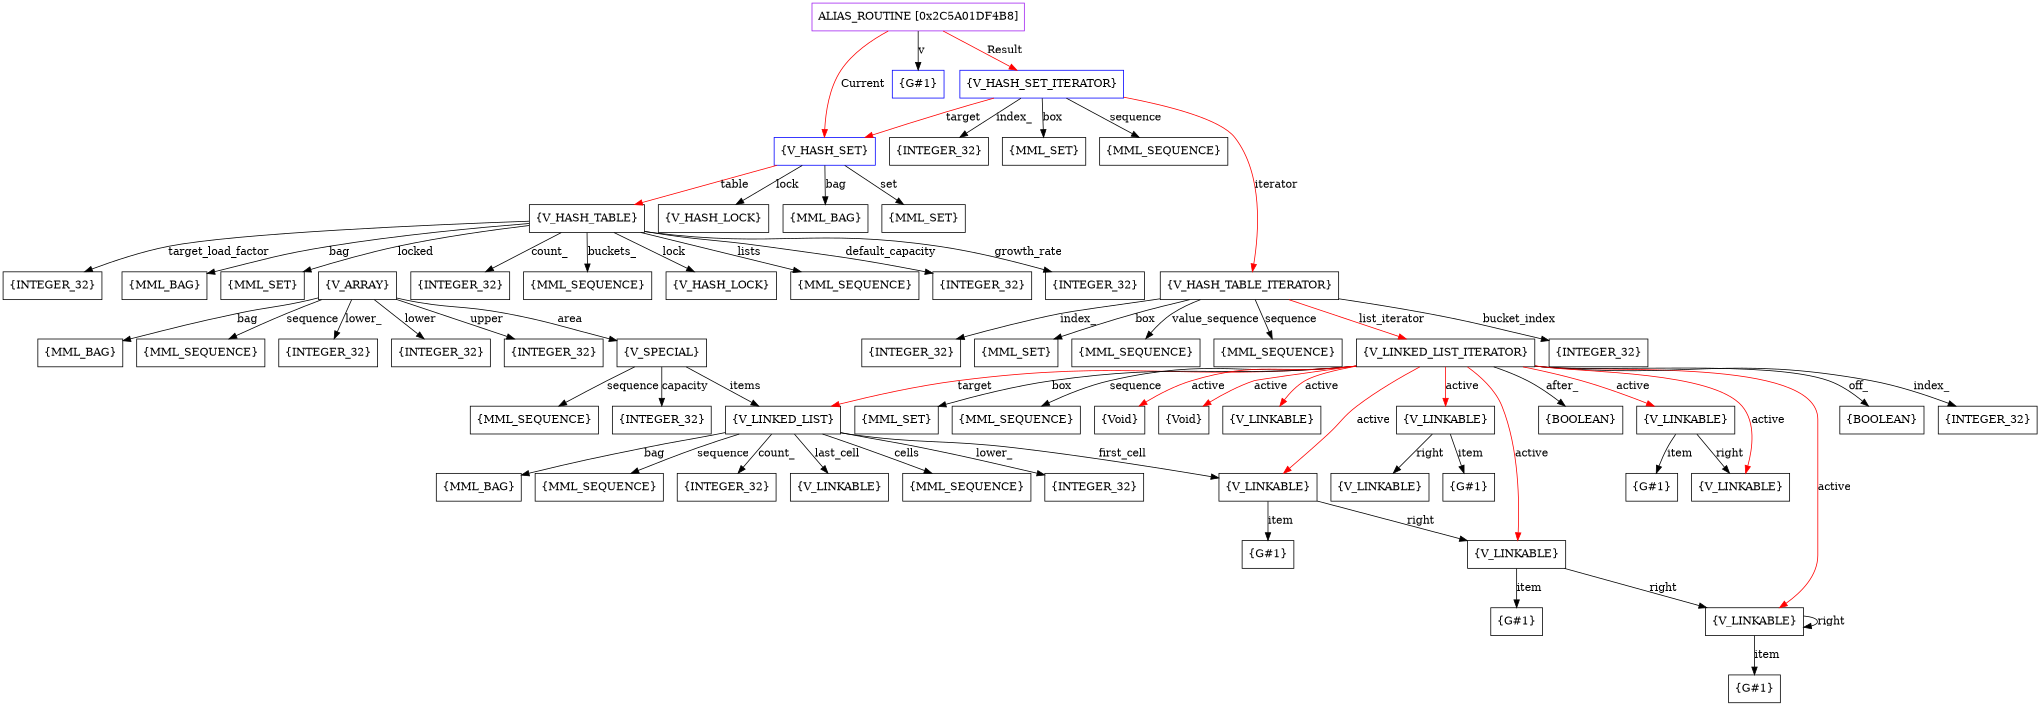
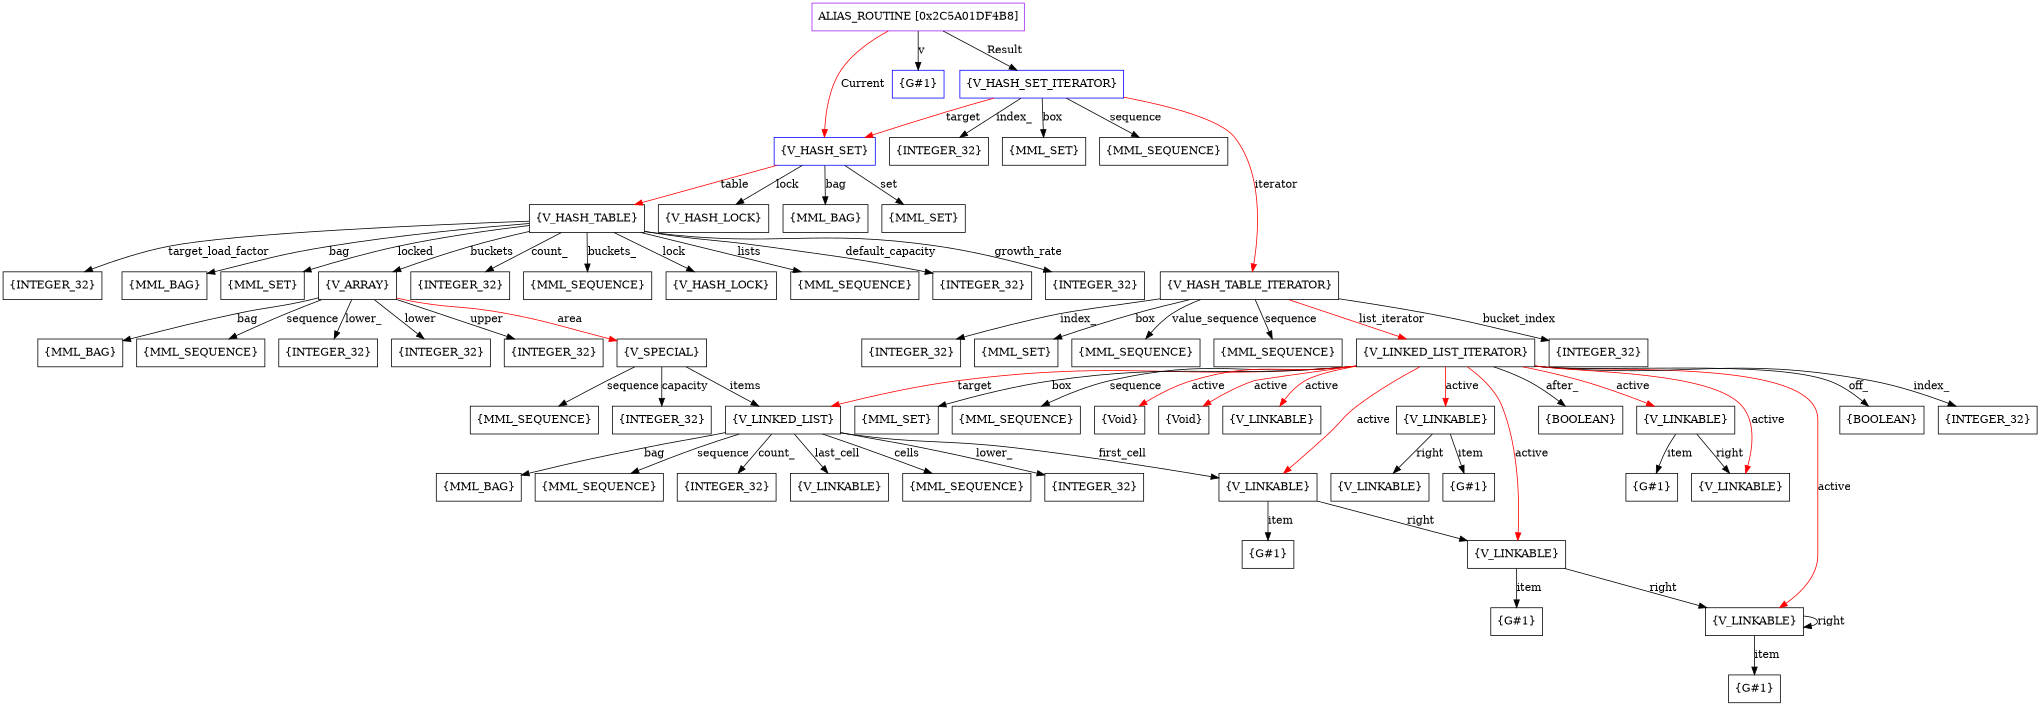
edge "ALIAS_ROUTINE [0x2C5A01DF4B8]" -> "{V_HASH_SET_ITERATOR}": color red -> black
edge "{V_HASH_TABLE}" -> "{V_ARRAY}": added, label "buckets"
edge "{V_ARRAY}" -> "{V_SPECIAL}": color black -> red
